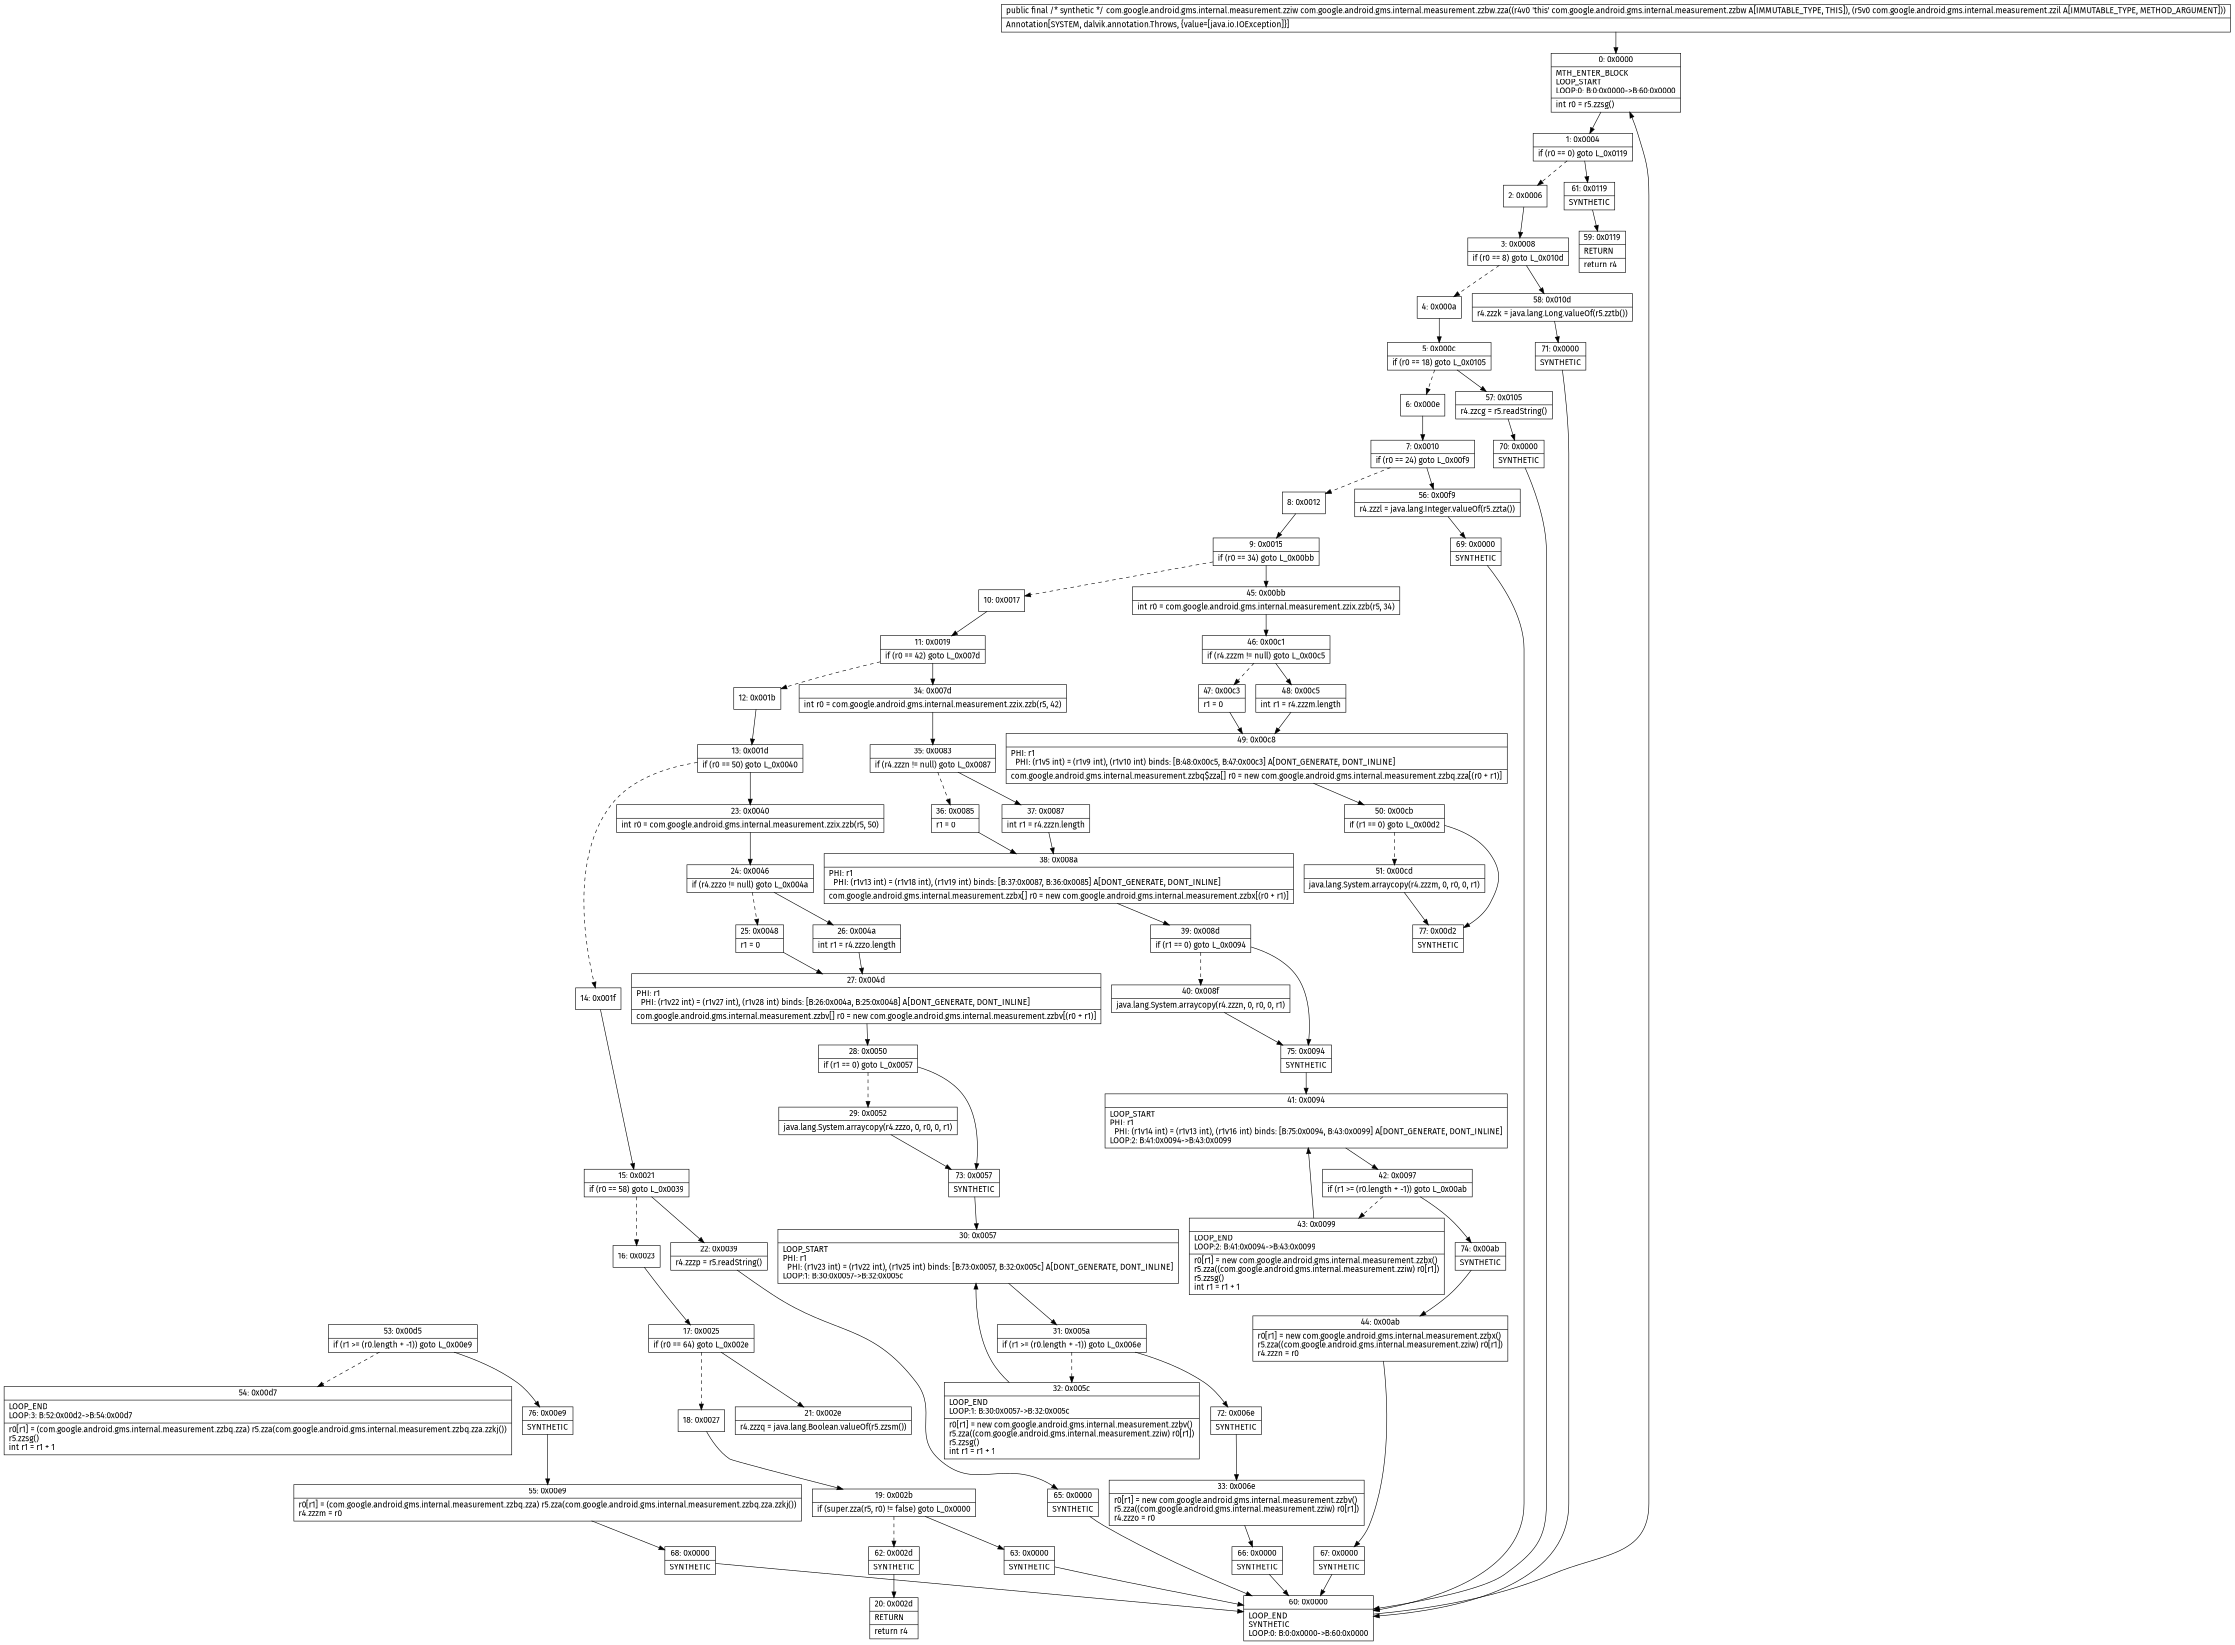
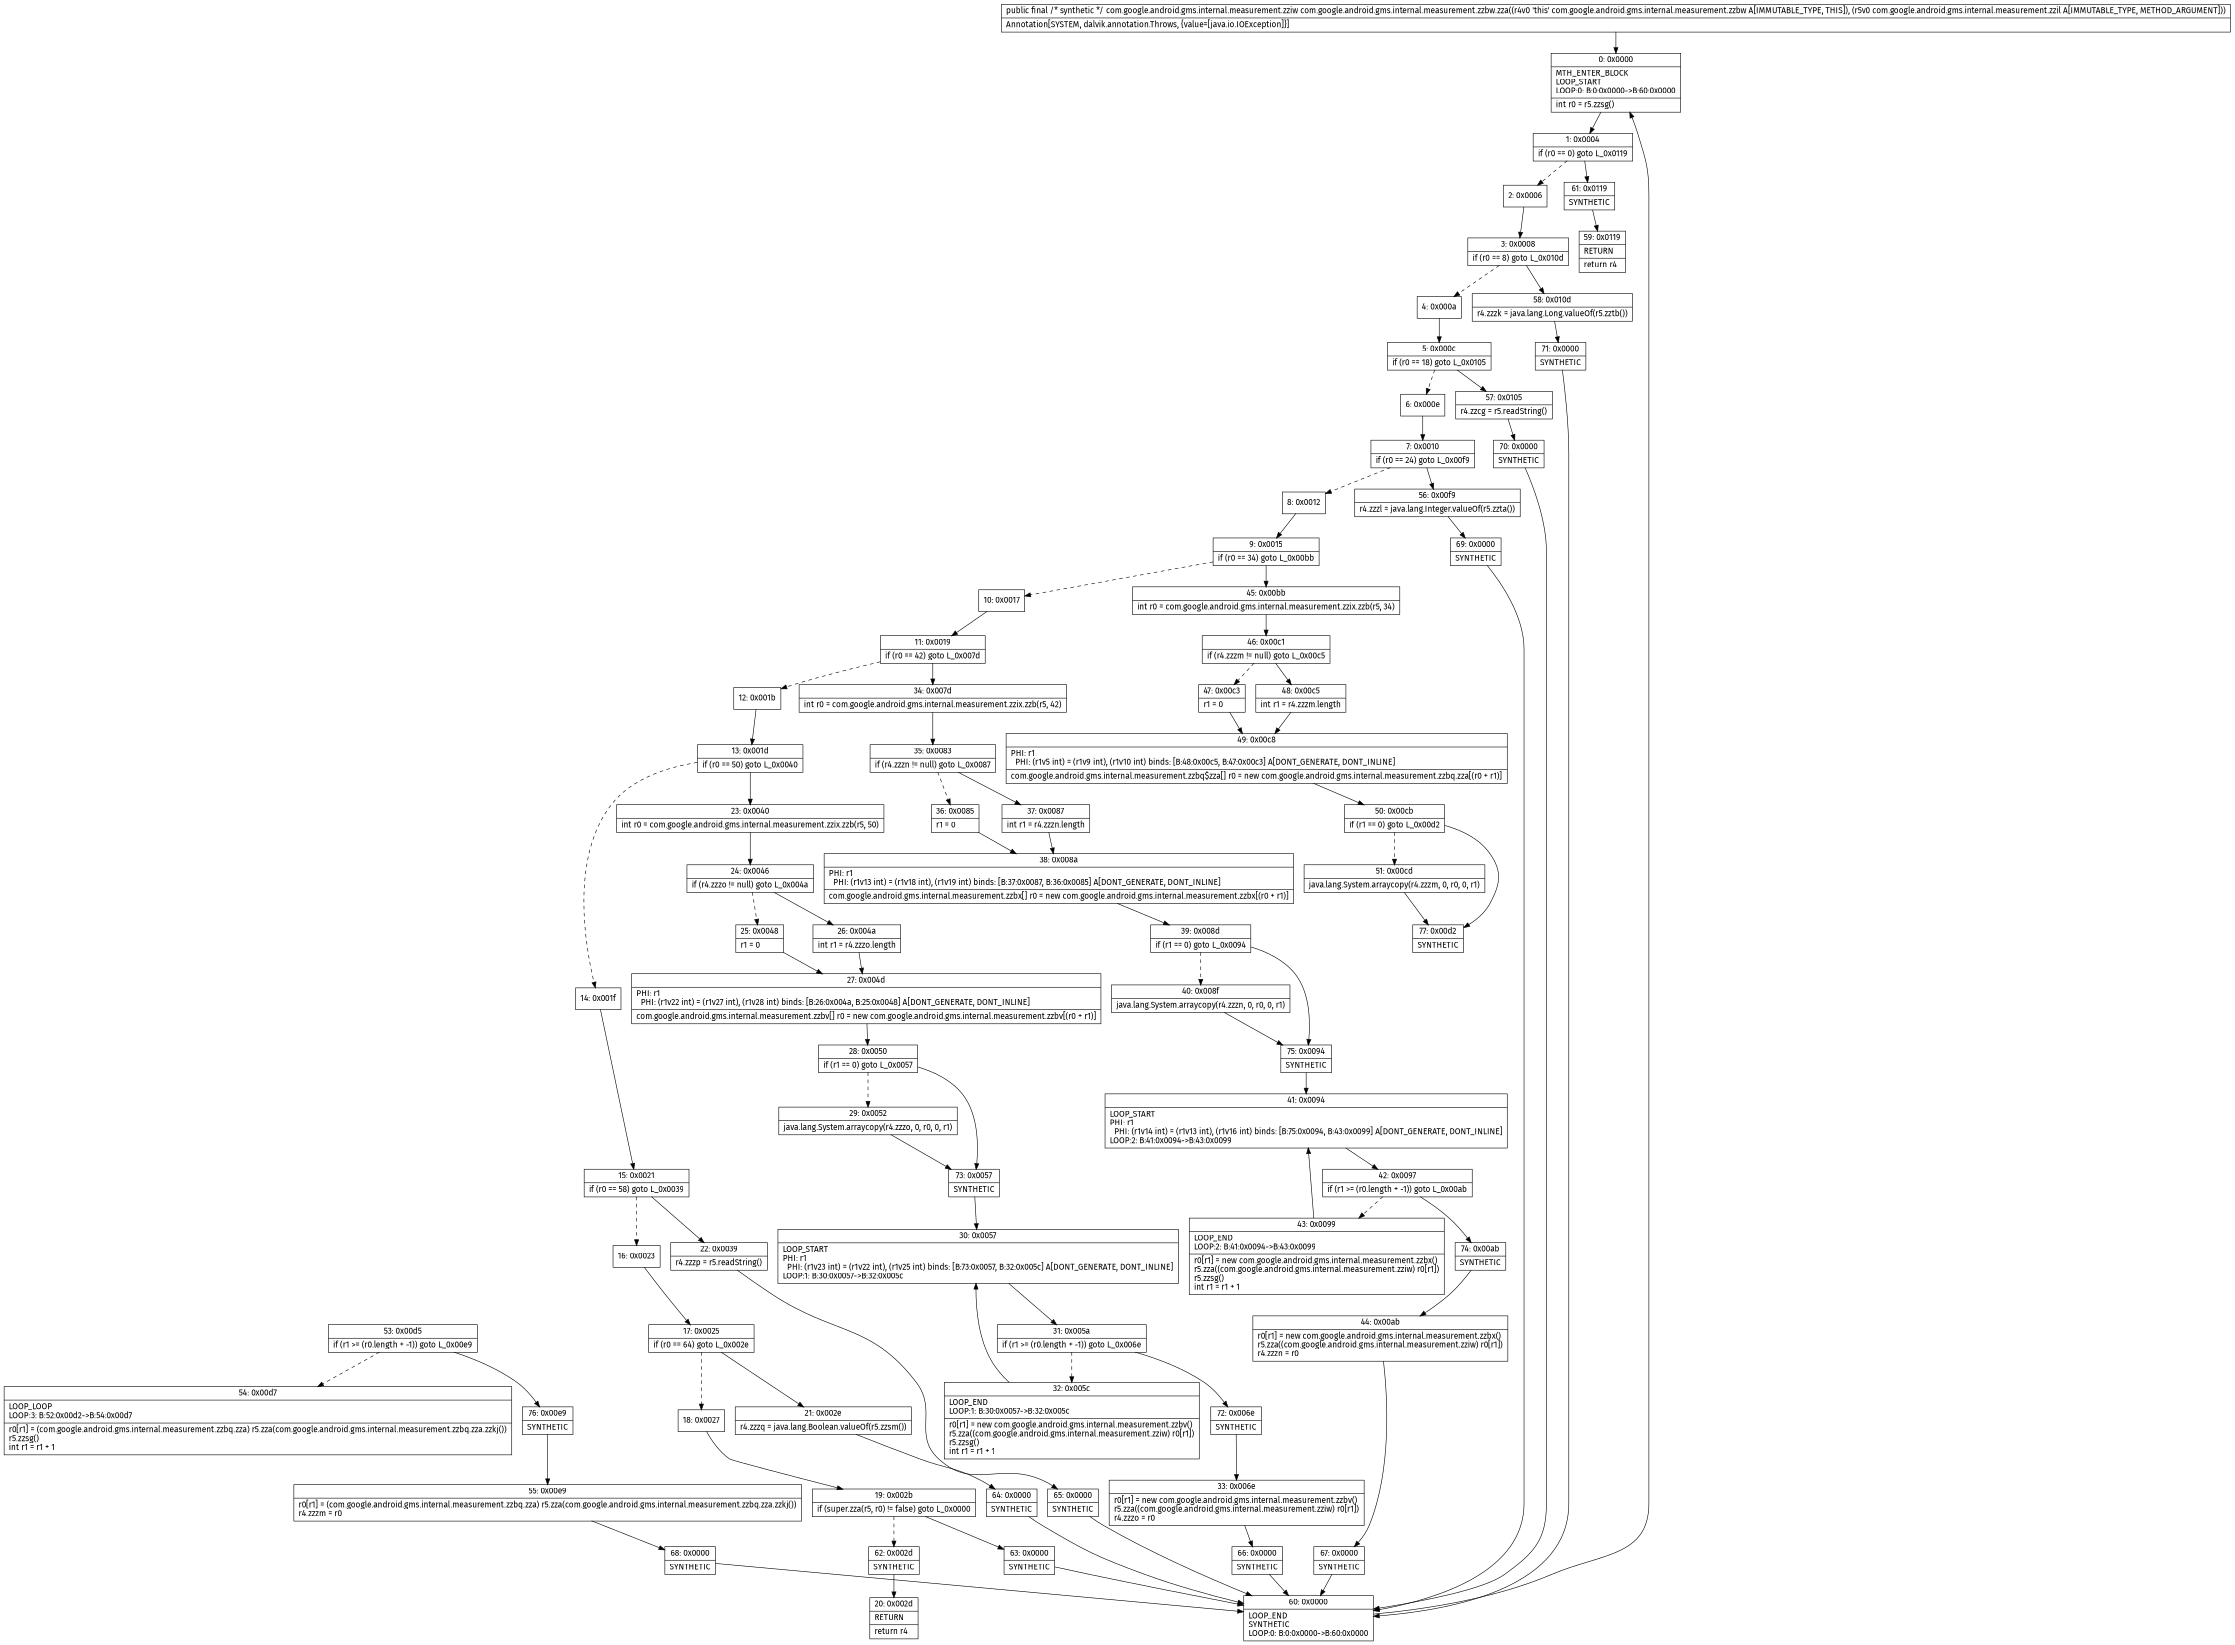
node "54: 0x00d7": text "LOOP_END" -> "LOOP_LOOP"
node "64: 0x0000": added
